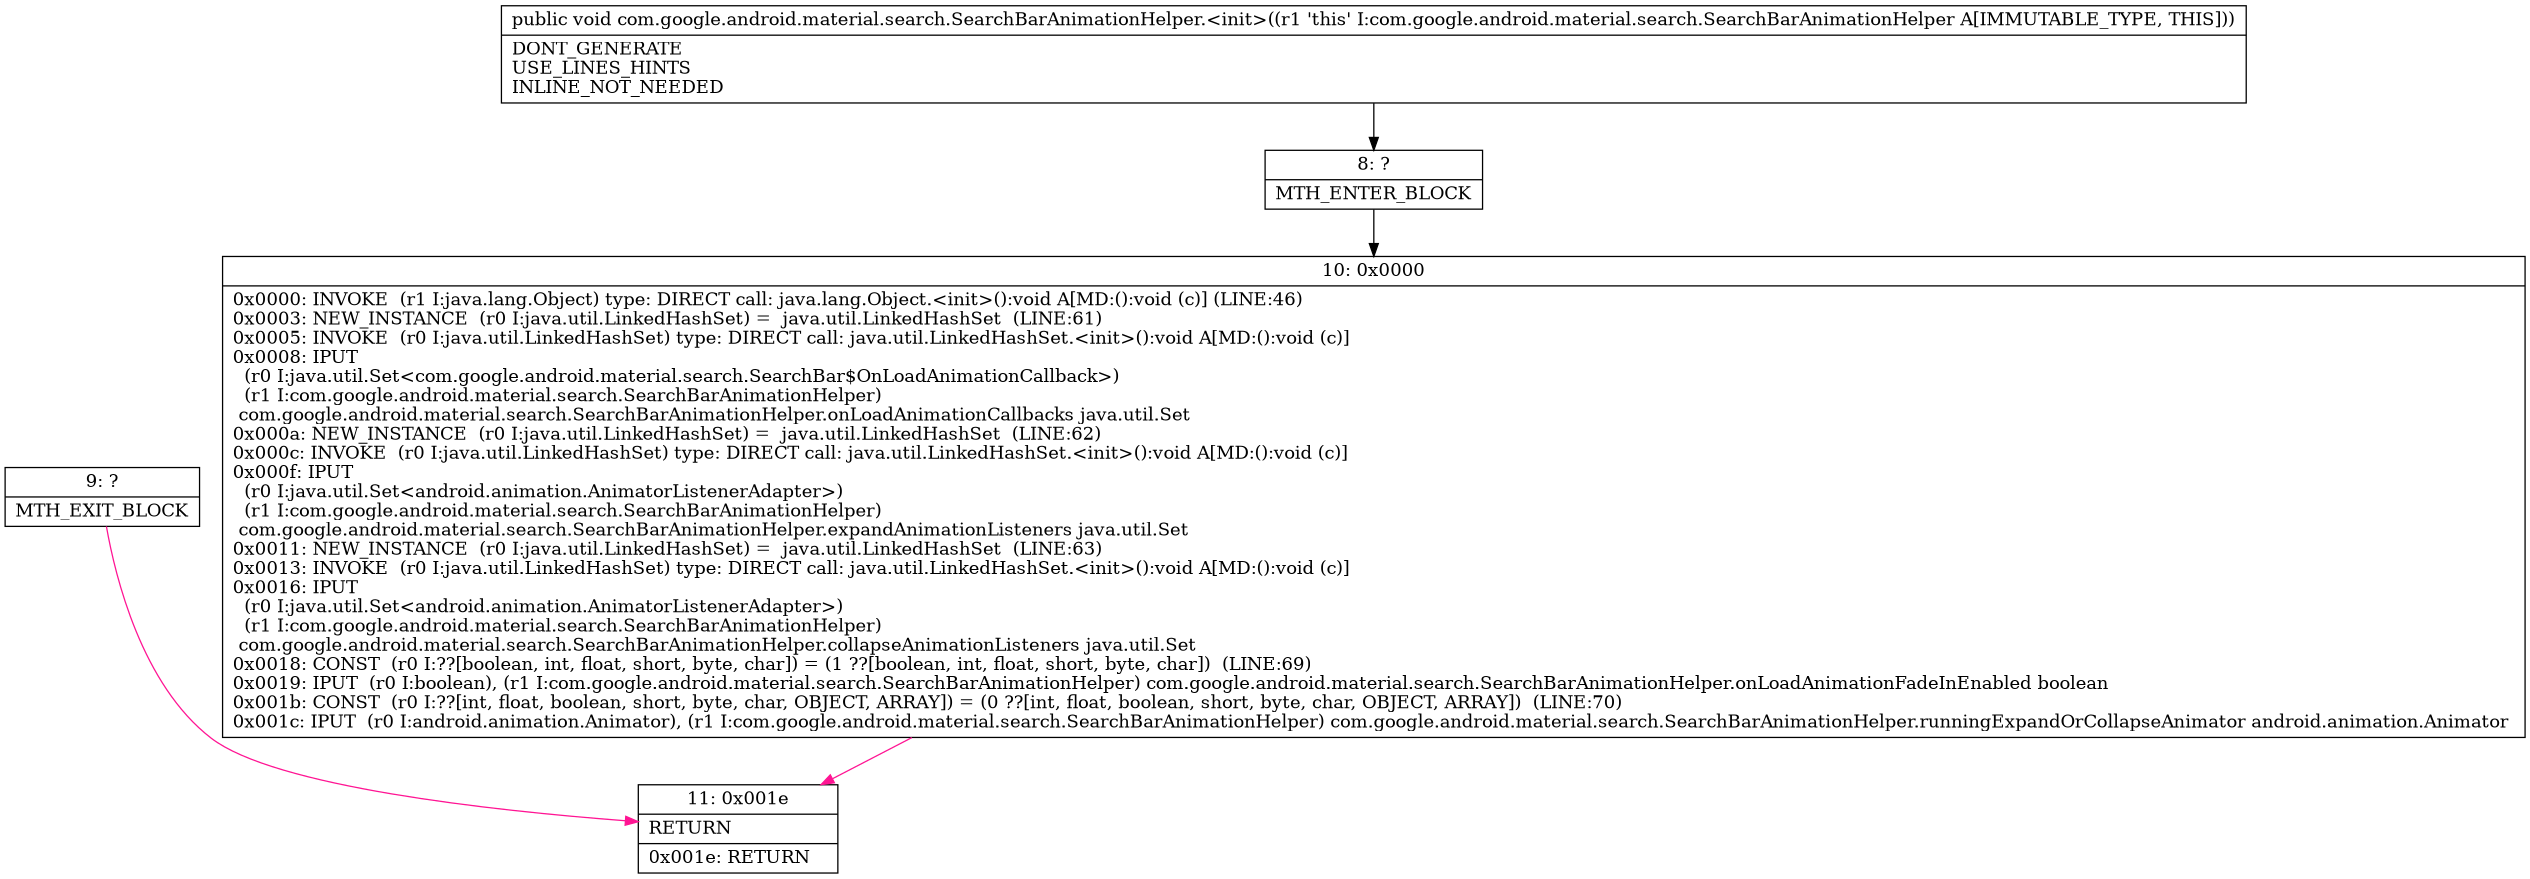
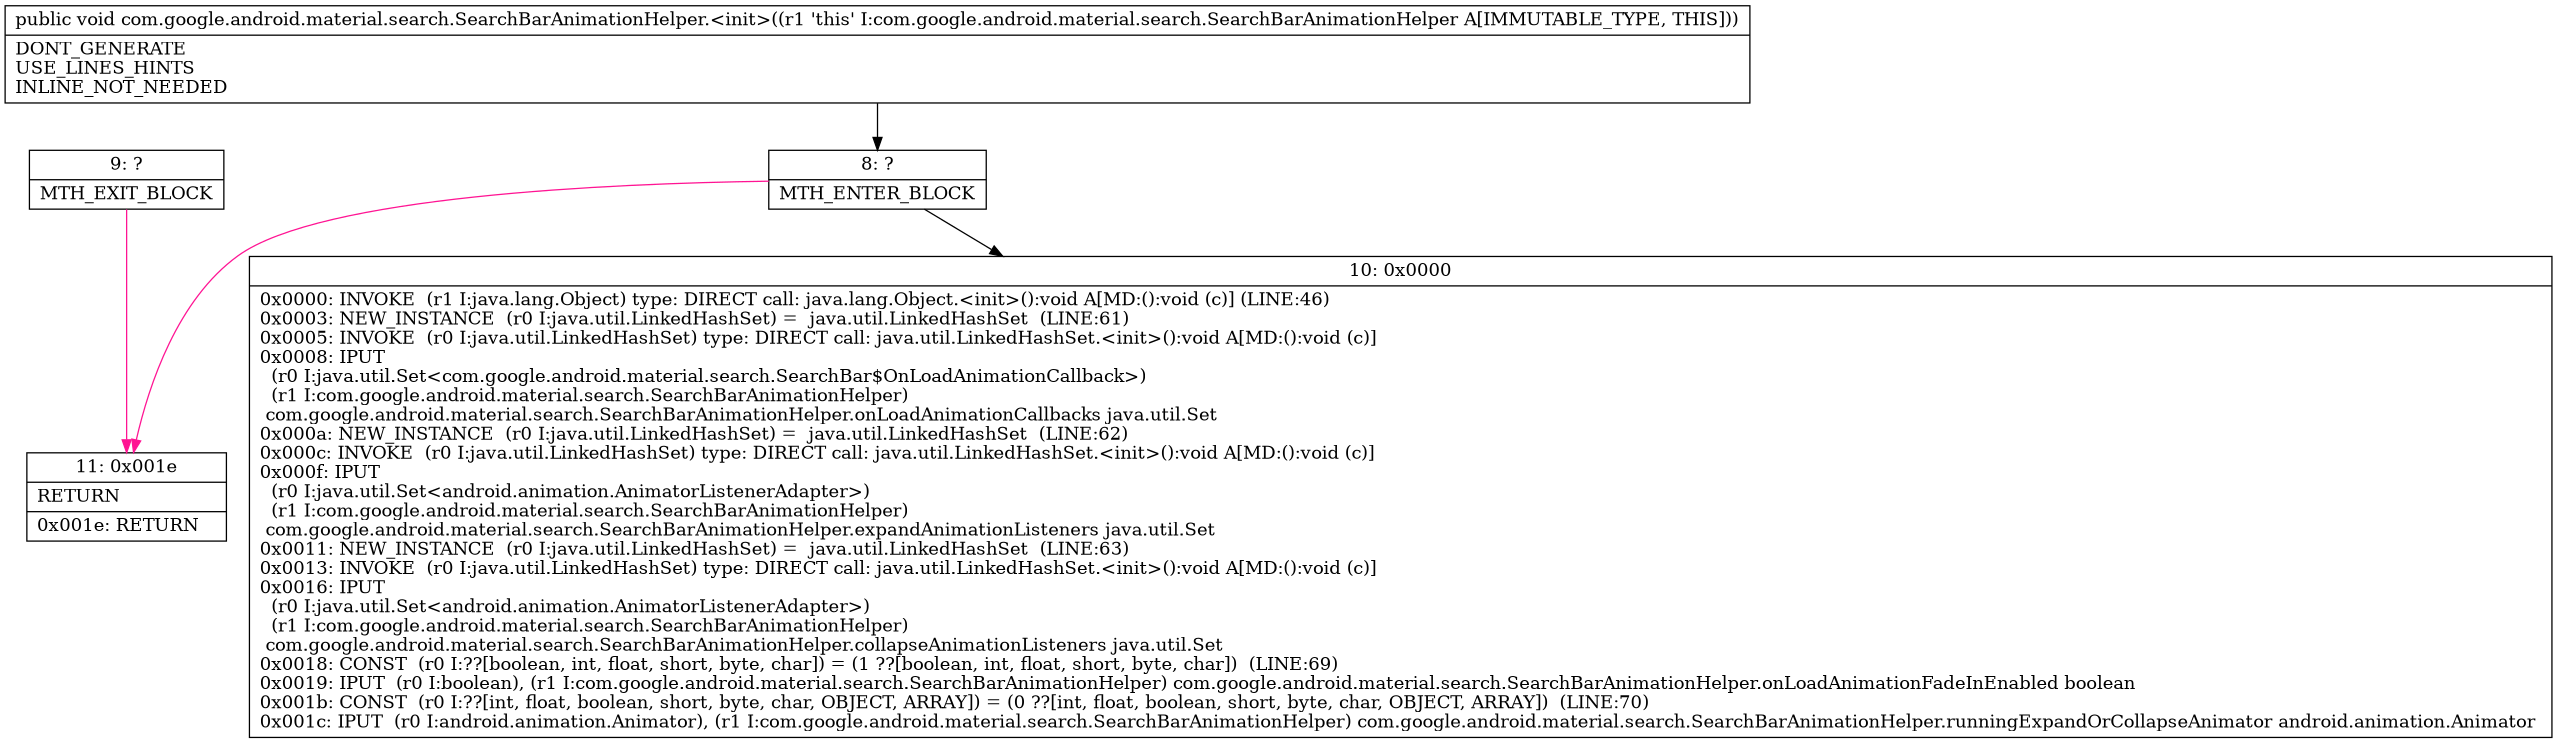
edge "10: 0x0000" -> "11: 0x001e": now "8: ?" -> "11: 0x001e"
